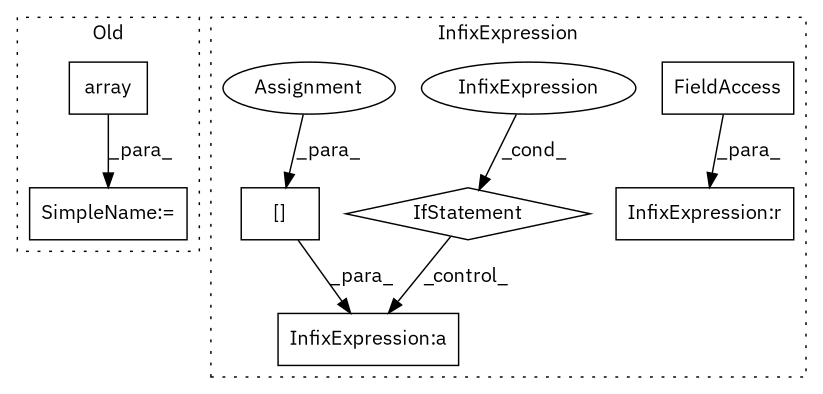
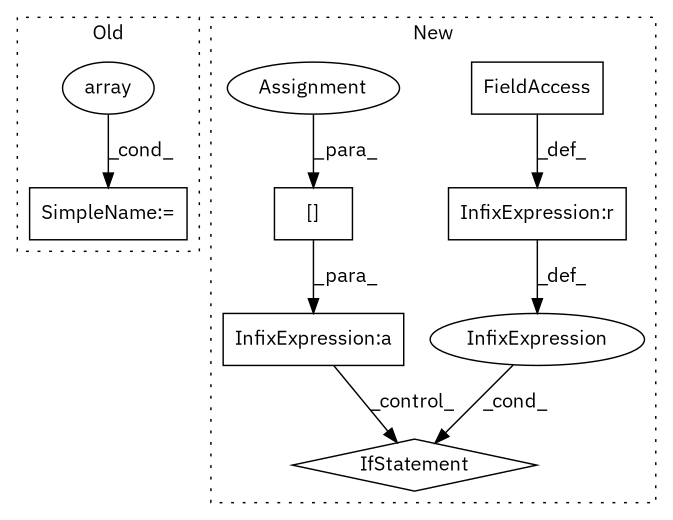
cluster "InfixExpression": label "InfixExpression" -> "New"
node "array": shape box -> ellipse
edge "array" -> "SimpleName:=": label "_para_" -> "_cond_"
edge "FieldAccess" -> "InfixExpression:r": label "_para_" -> "_def_"
edge "IfStatement" -> "InfixExpression:a": reversed
edge "InfixExpression:r" -> "InfixExpression": added, label "_def_"
